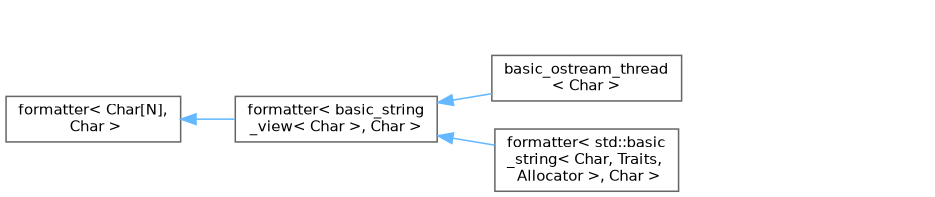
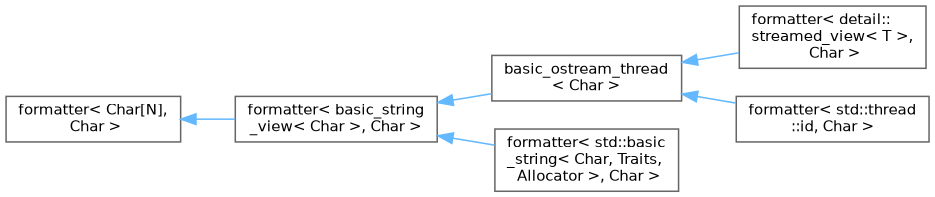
node "formatter< detail:: streamed_view< T >, Char >": added
node "formatter< std::thread ::id, Char >": added
